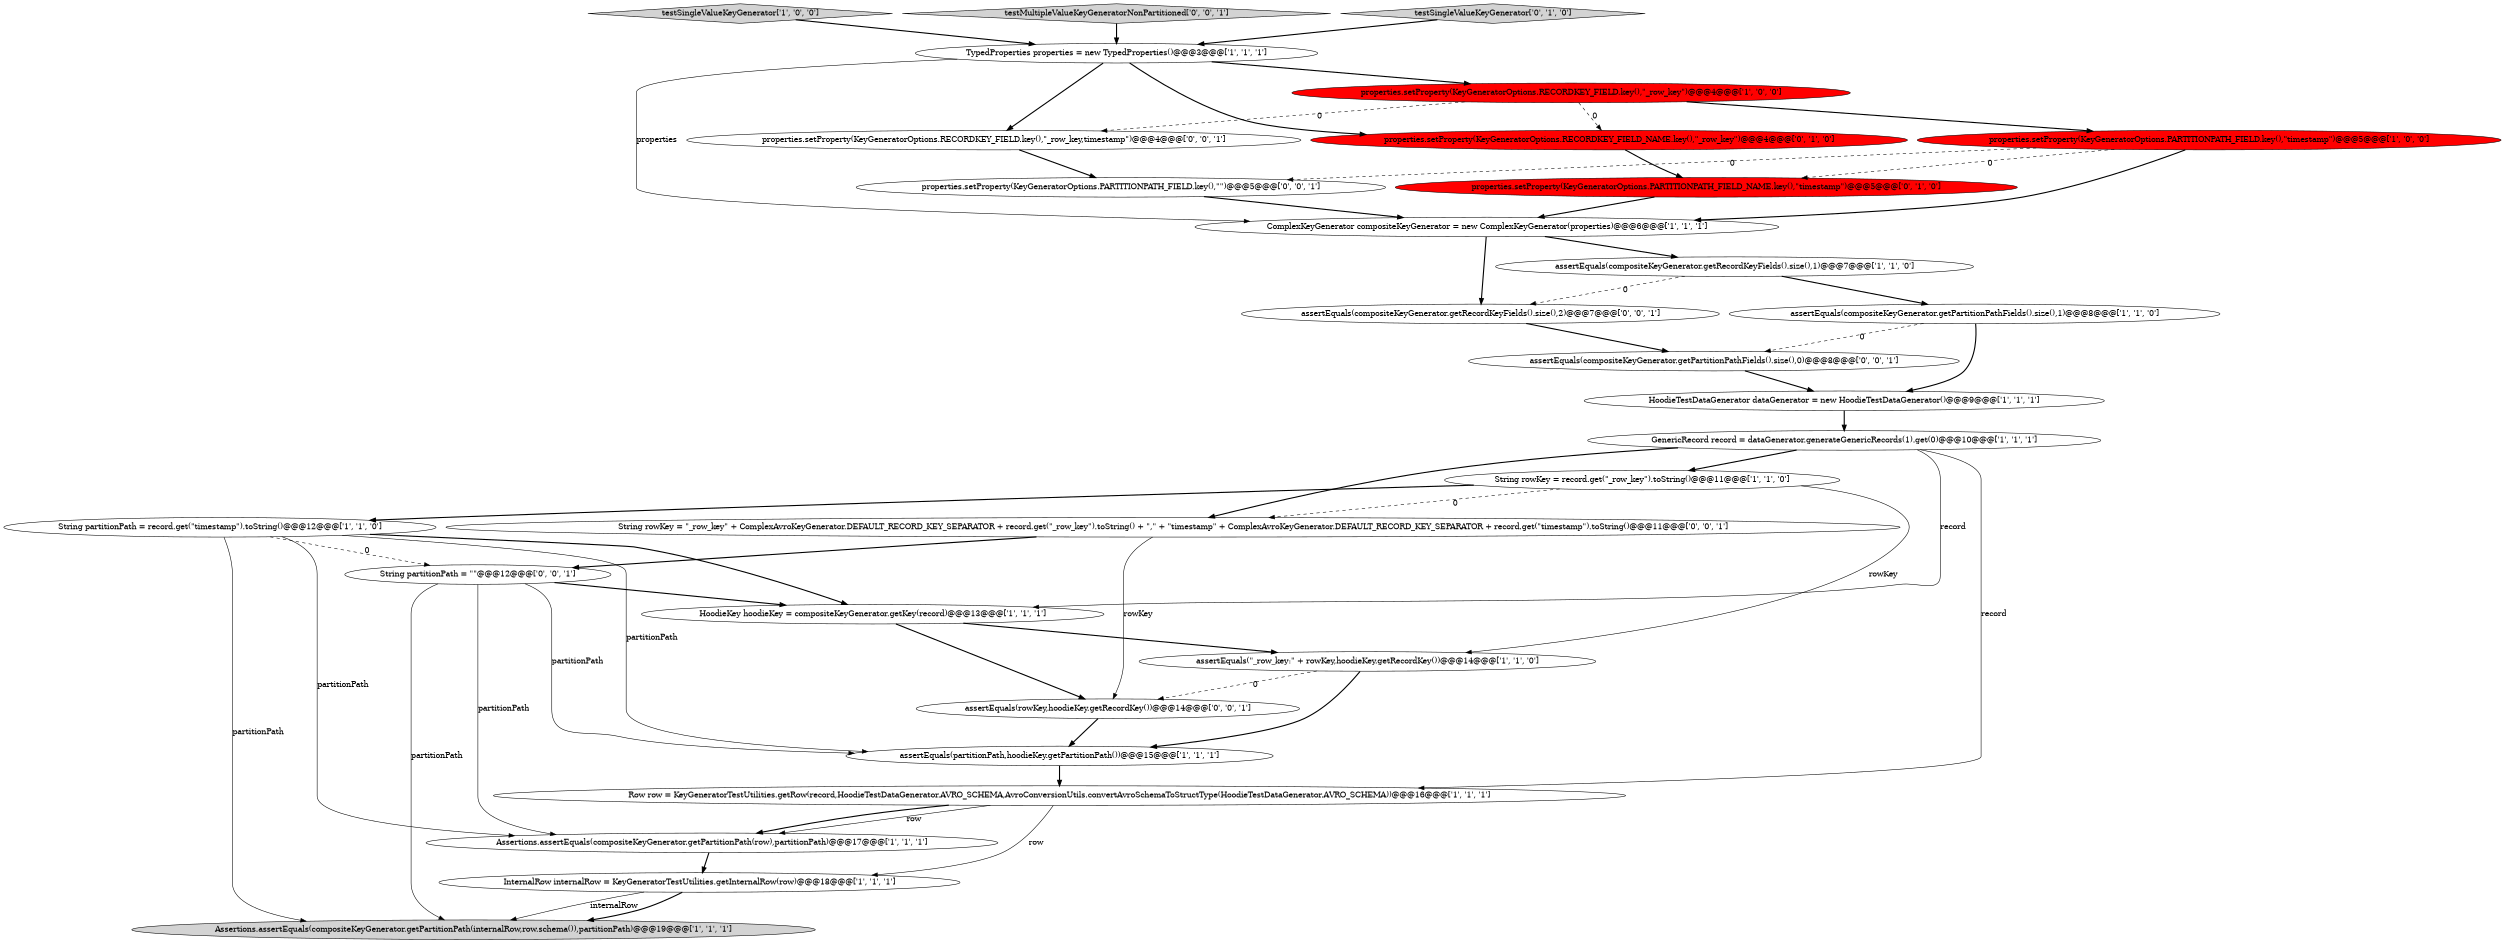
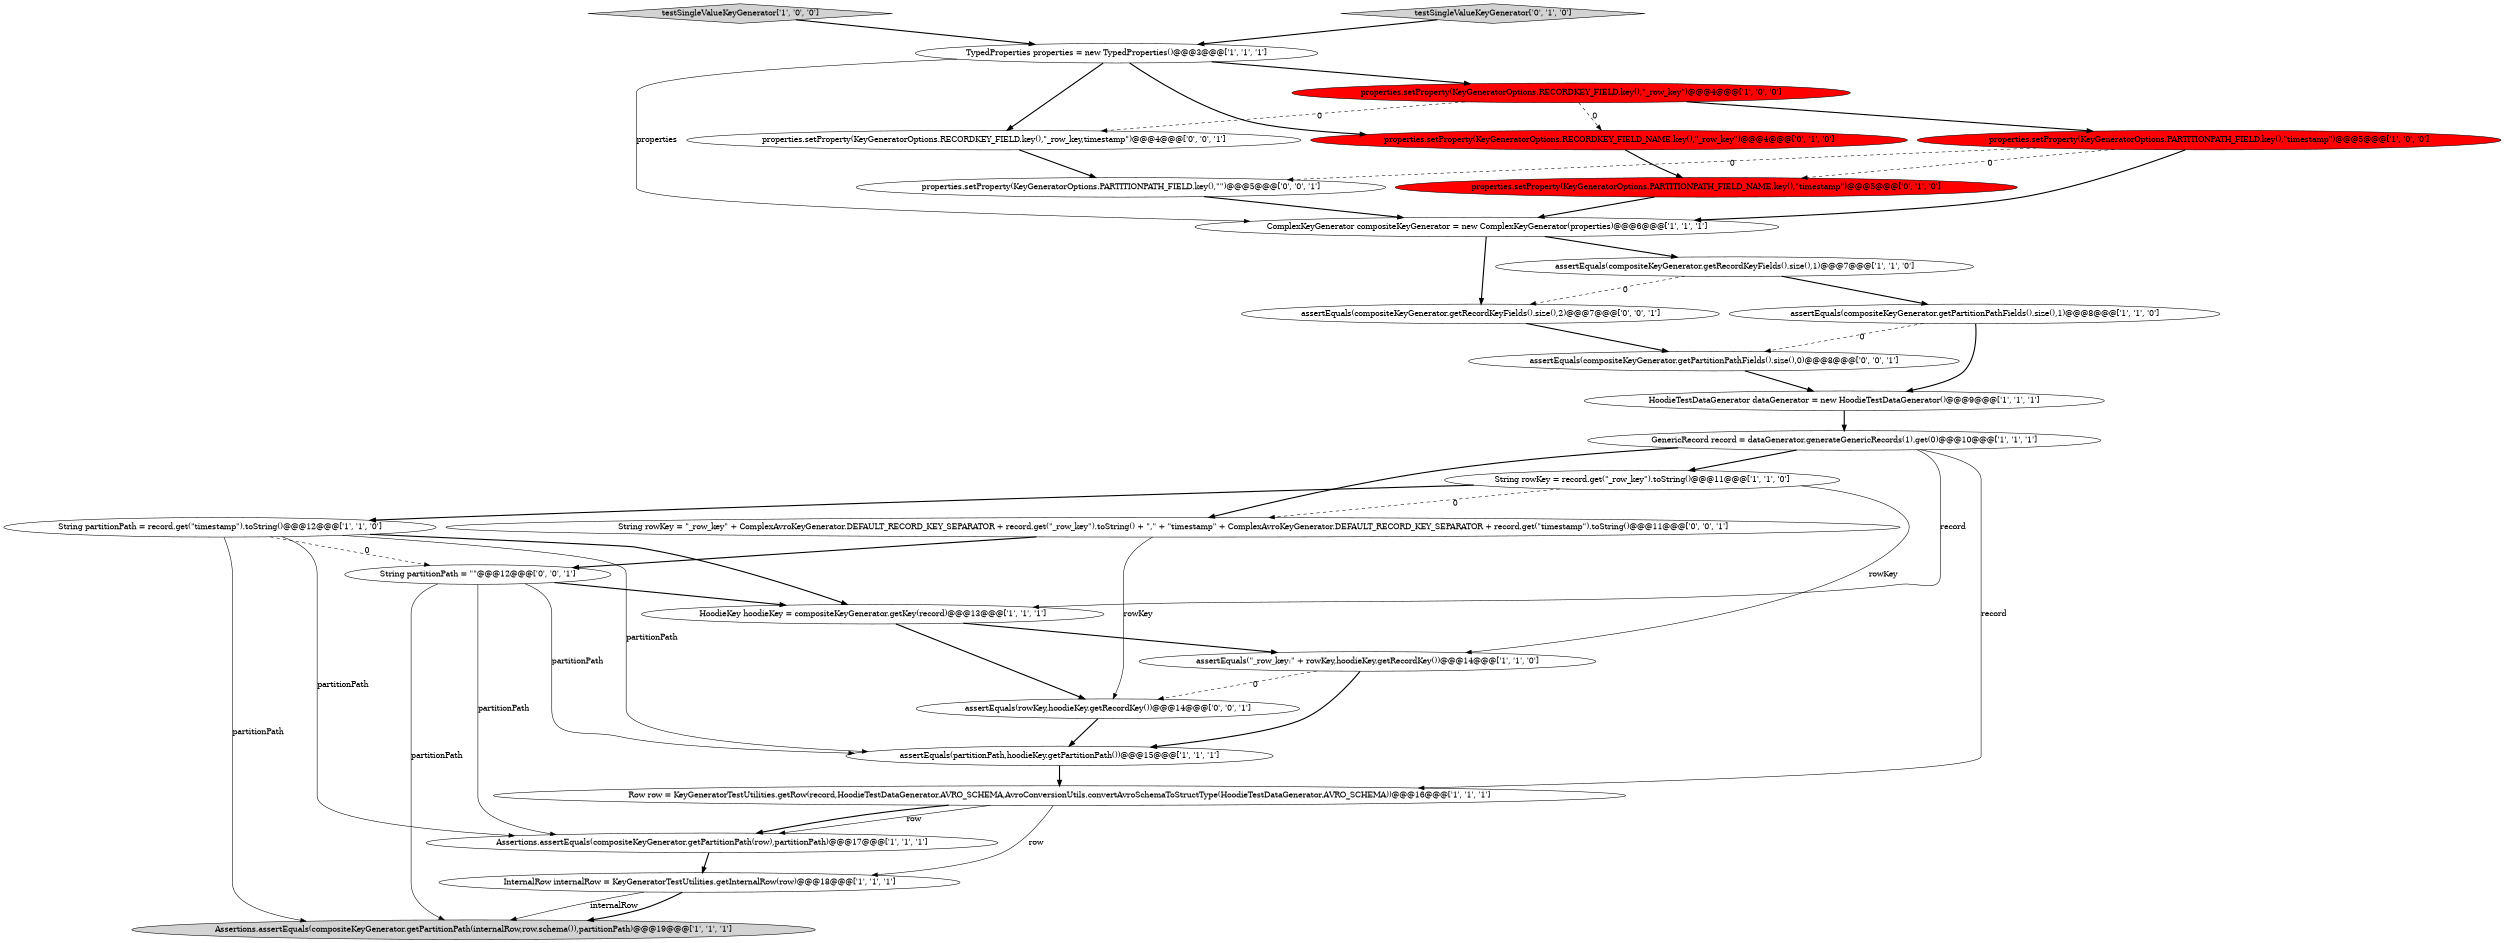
node "testMultipleValueKeyGeneratorNonPartitioned['0', '0', '1']": removed
